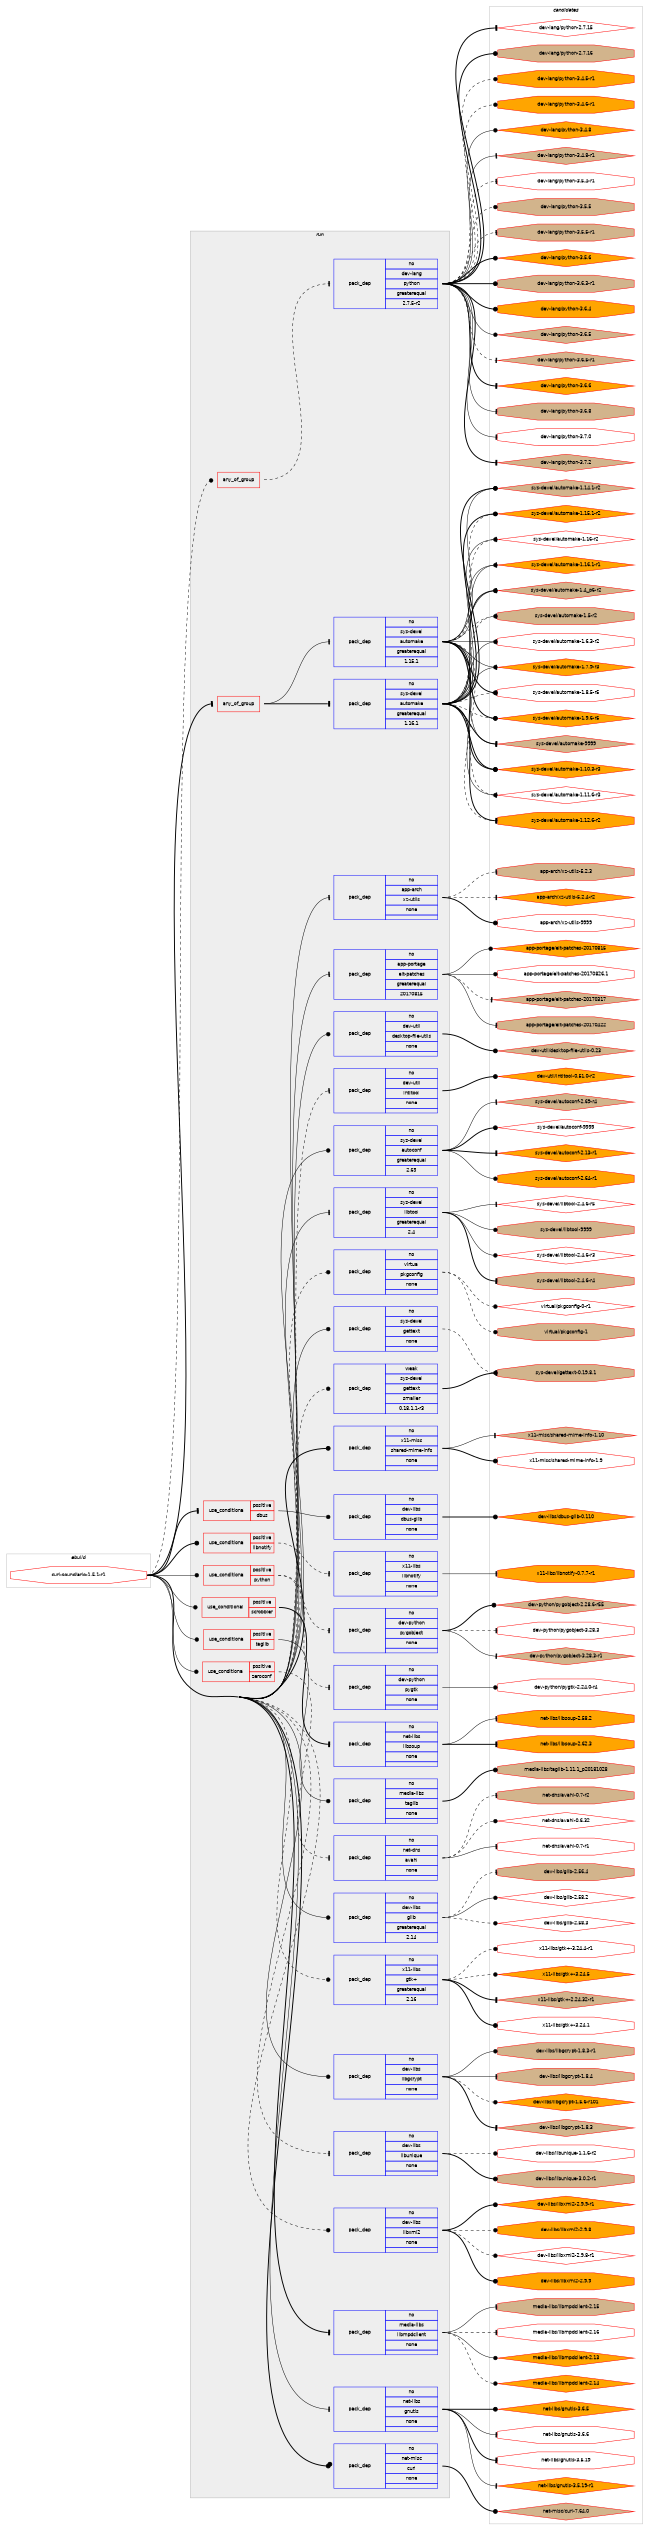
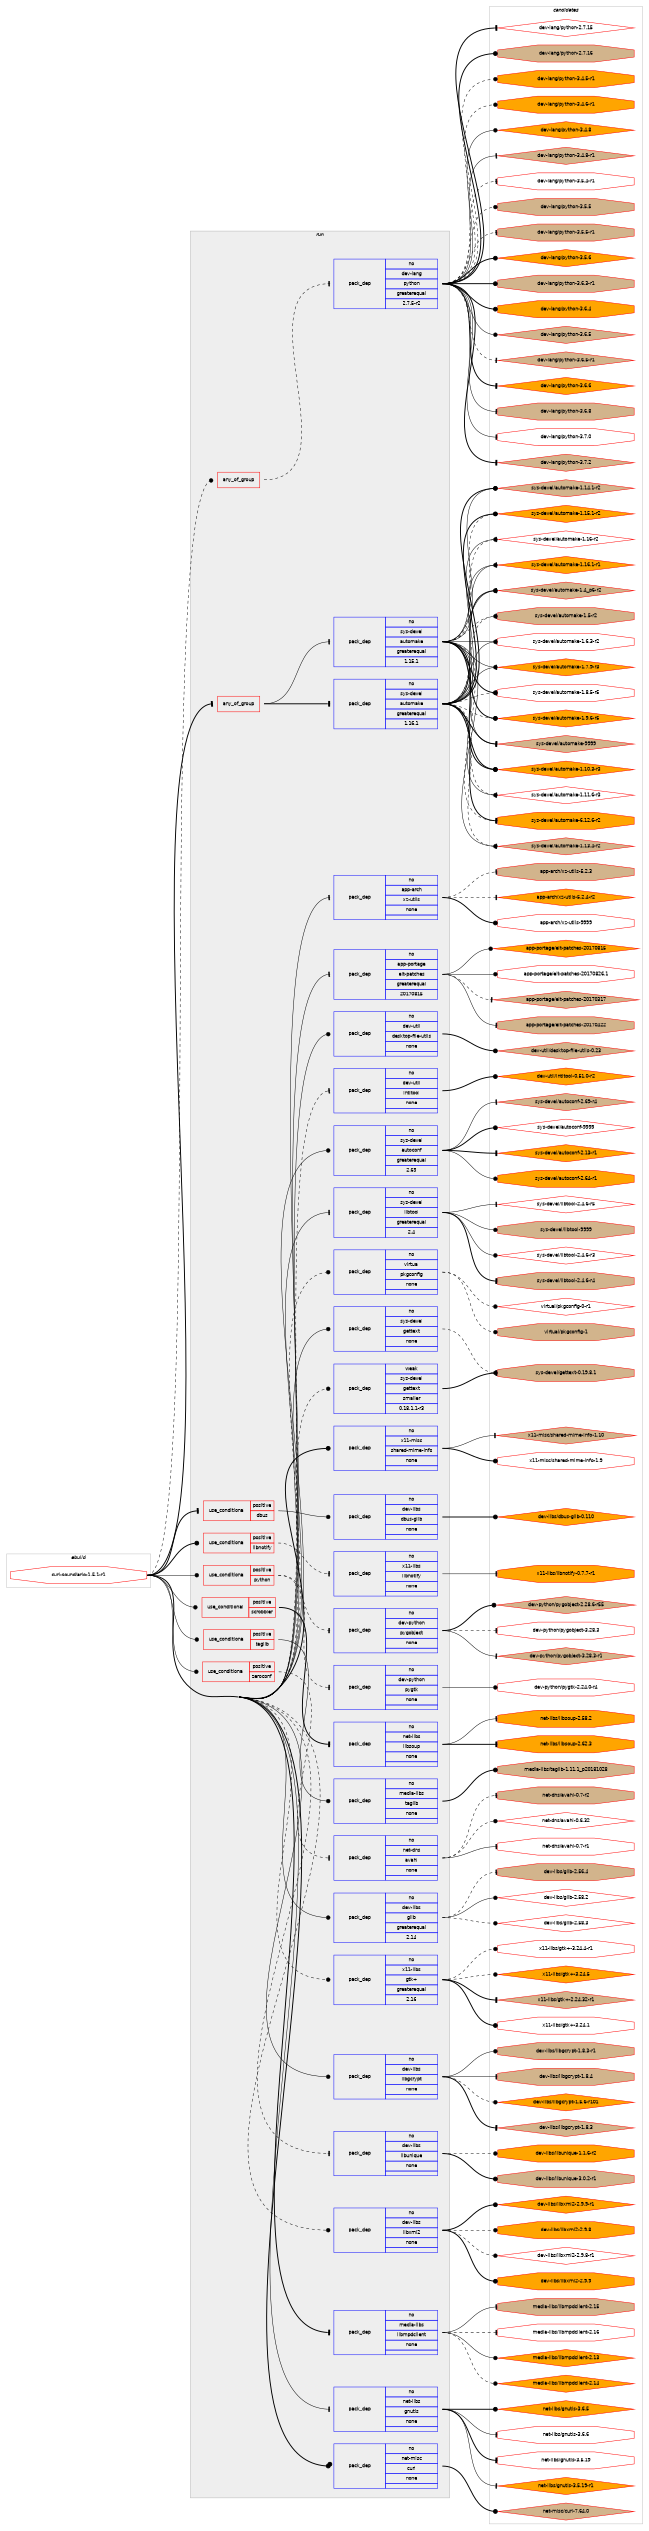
node "sys-devel/automake-1.12.6-r2": label "sys-devel/automake-1.12.6-r2" -> "sys-devel/automake-6.12.6-r2"
node "sys-devel/automake-1.13.4-r2": added
node "dev-libs/libunique-1.1.6-r2": fillcolor white -> orange
